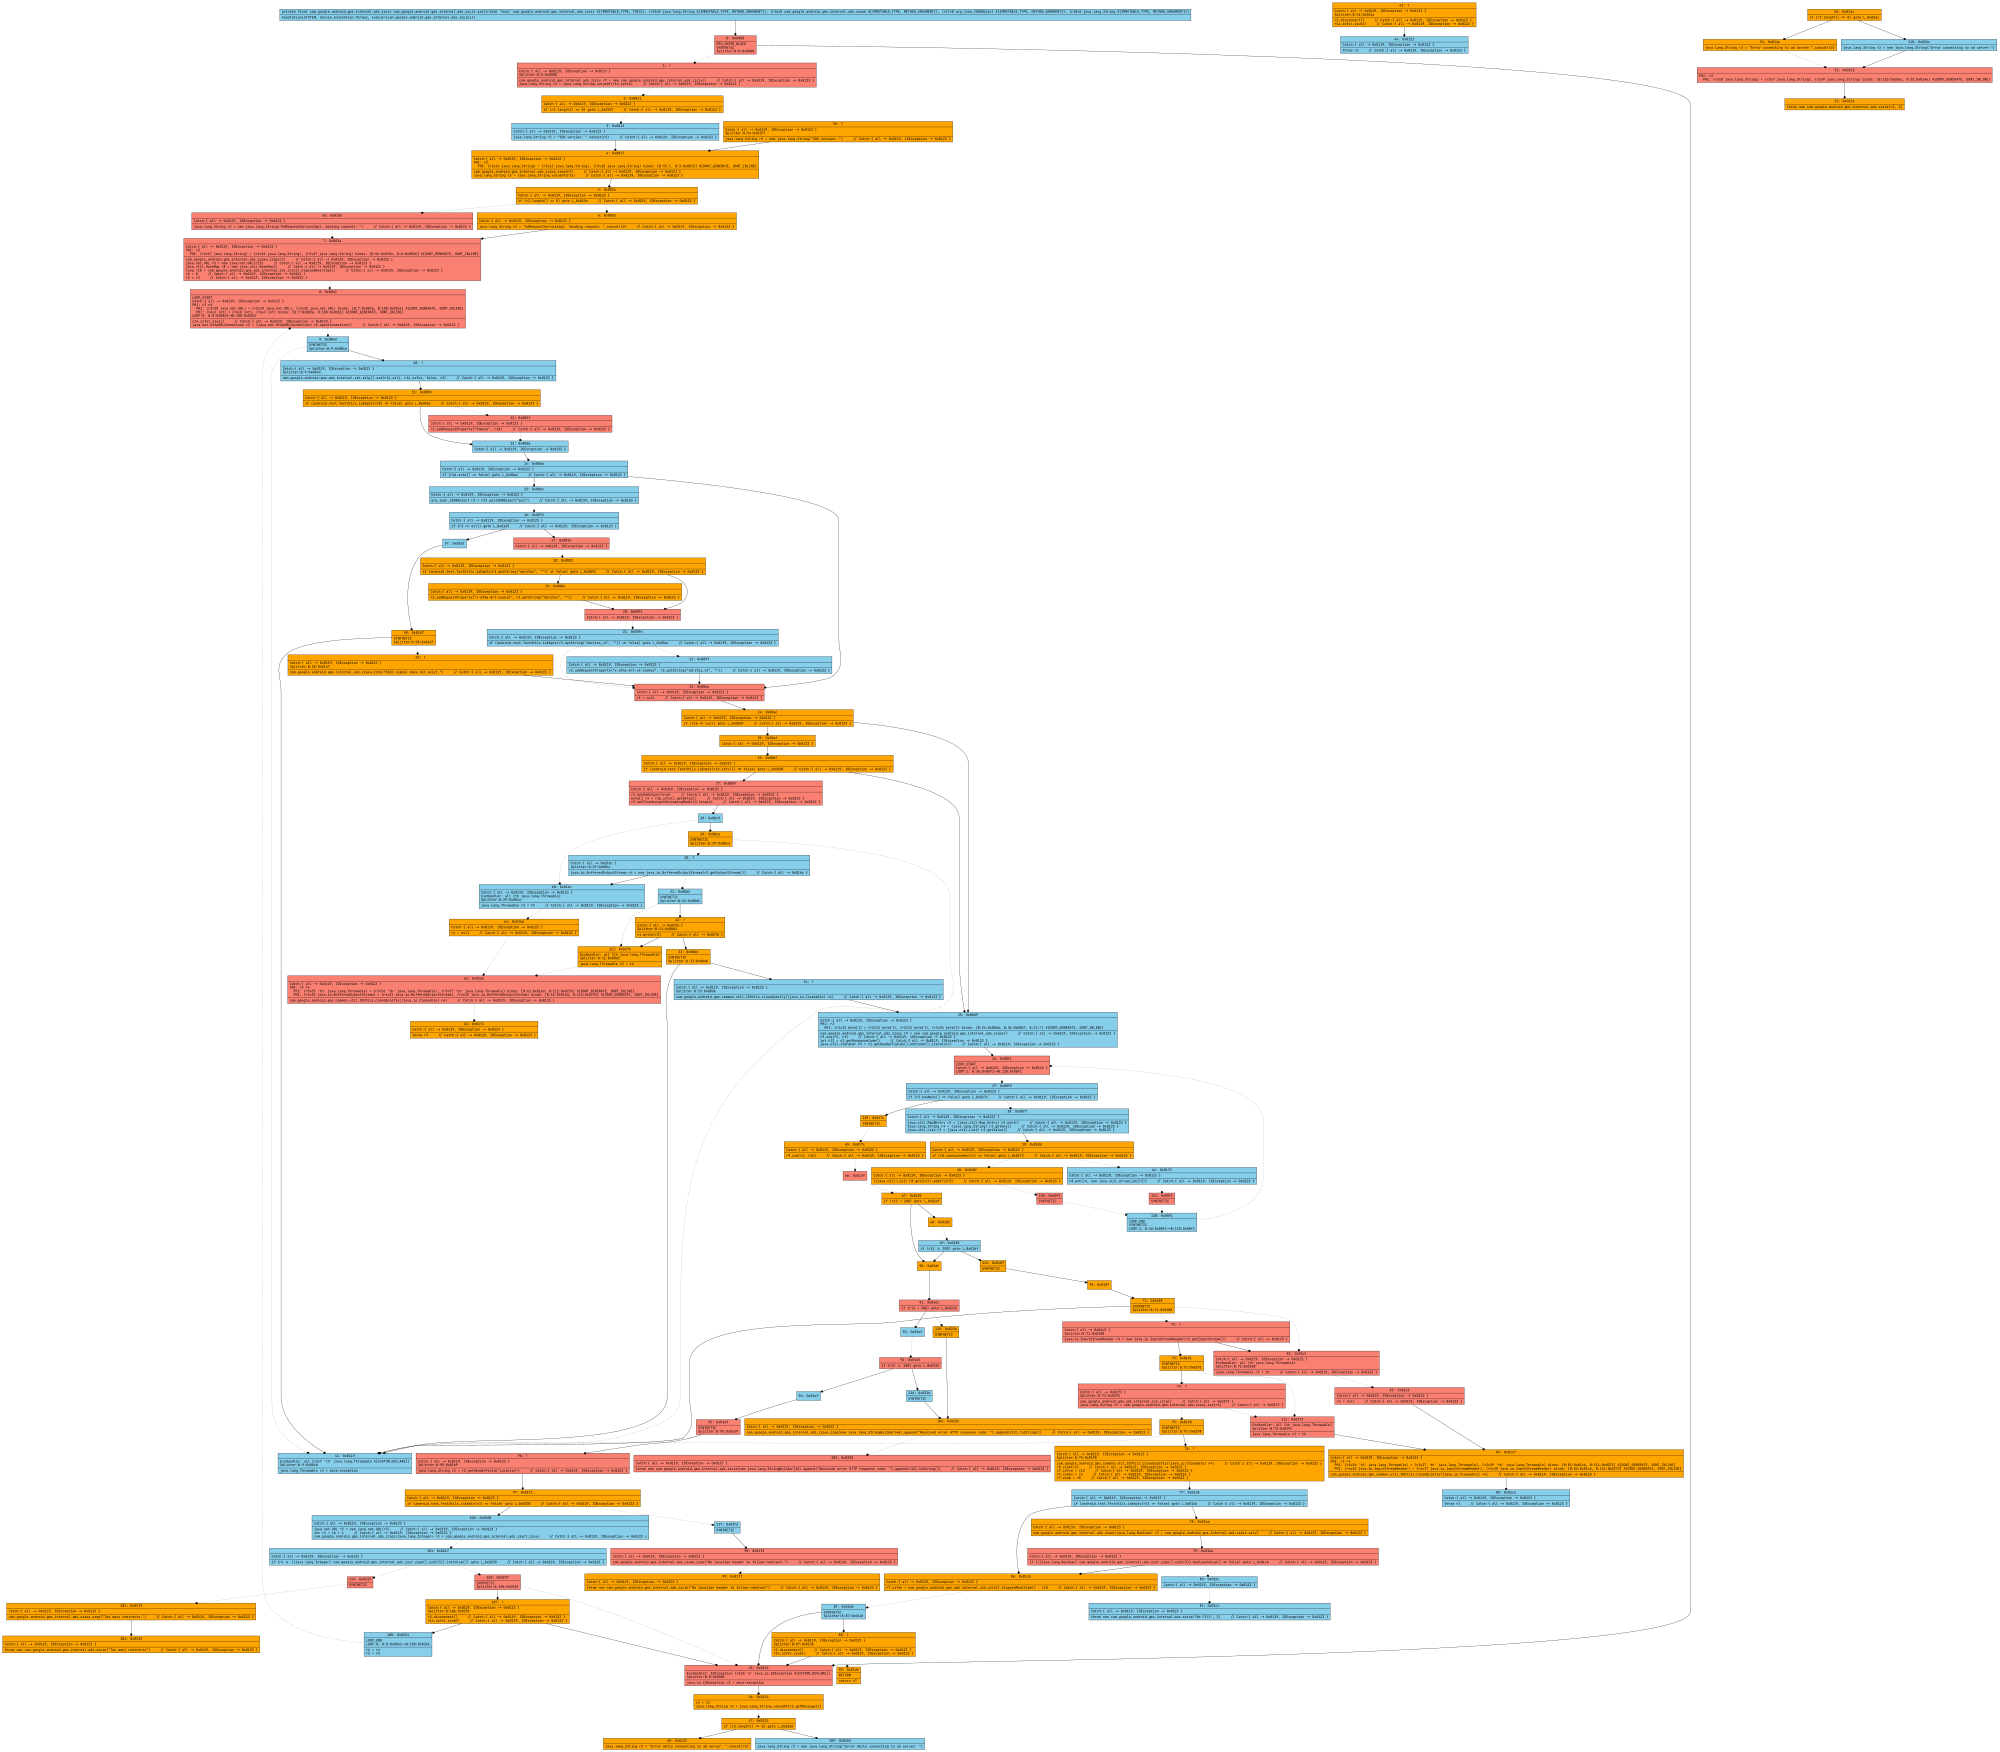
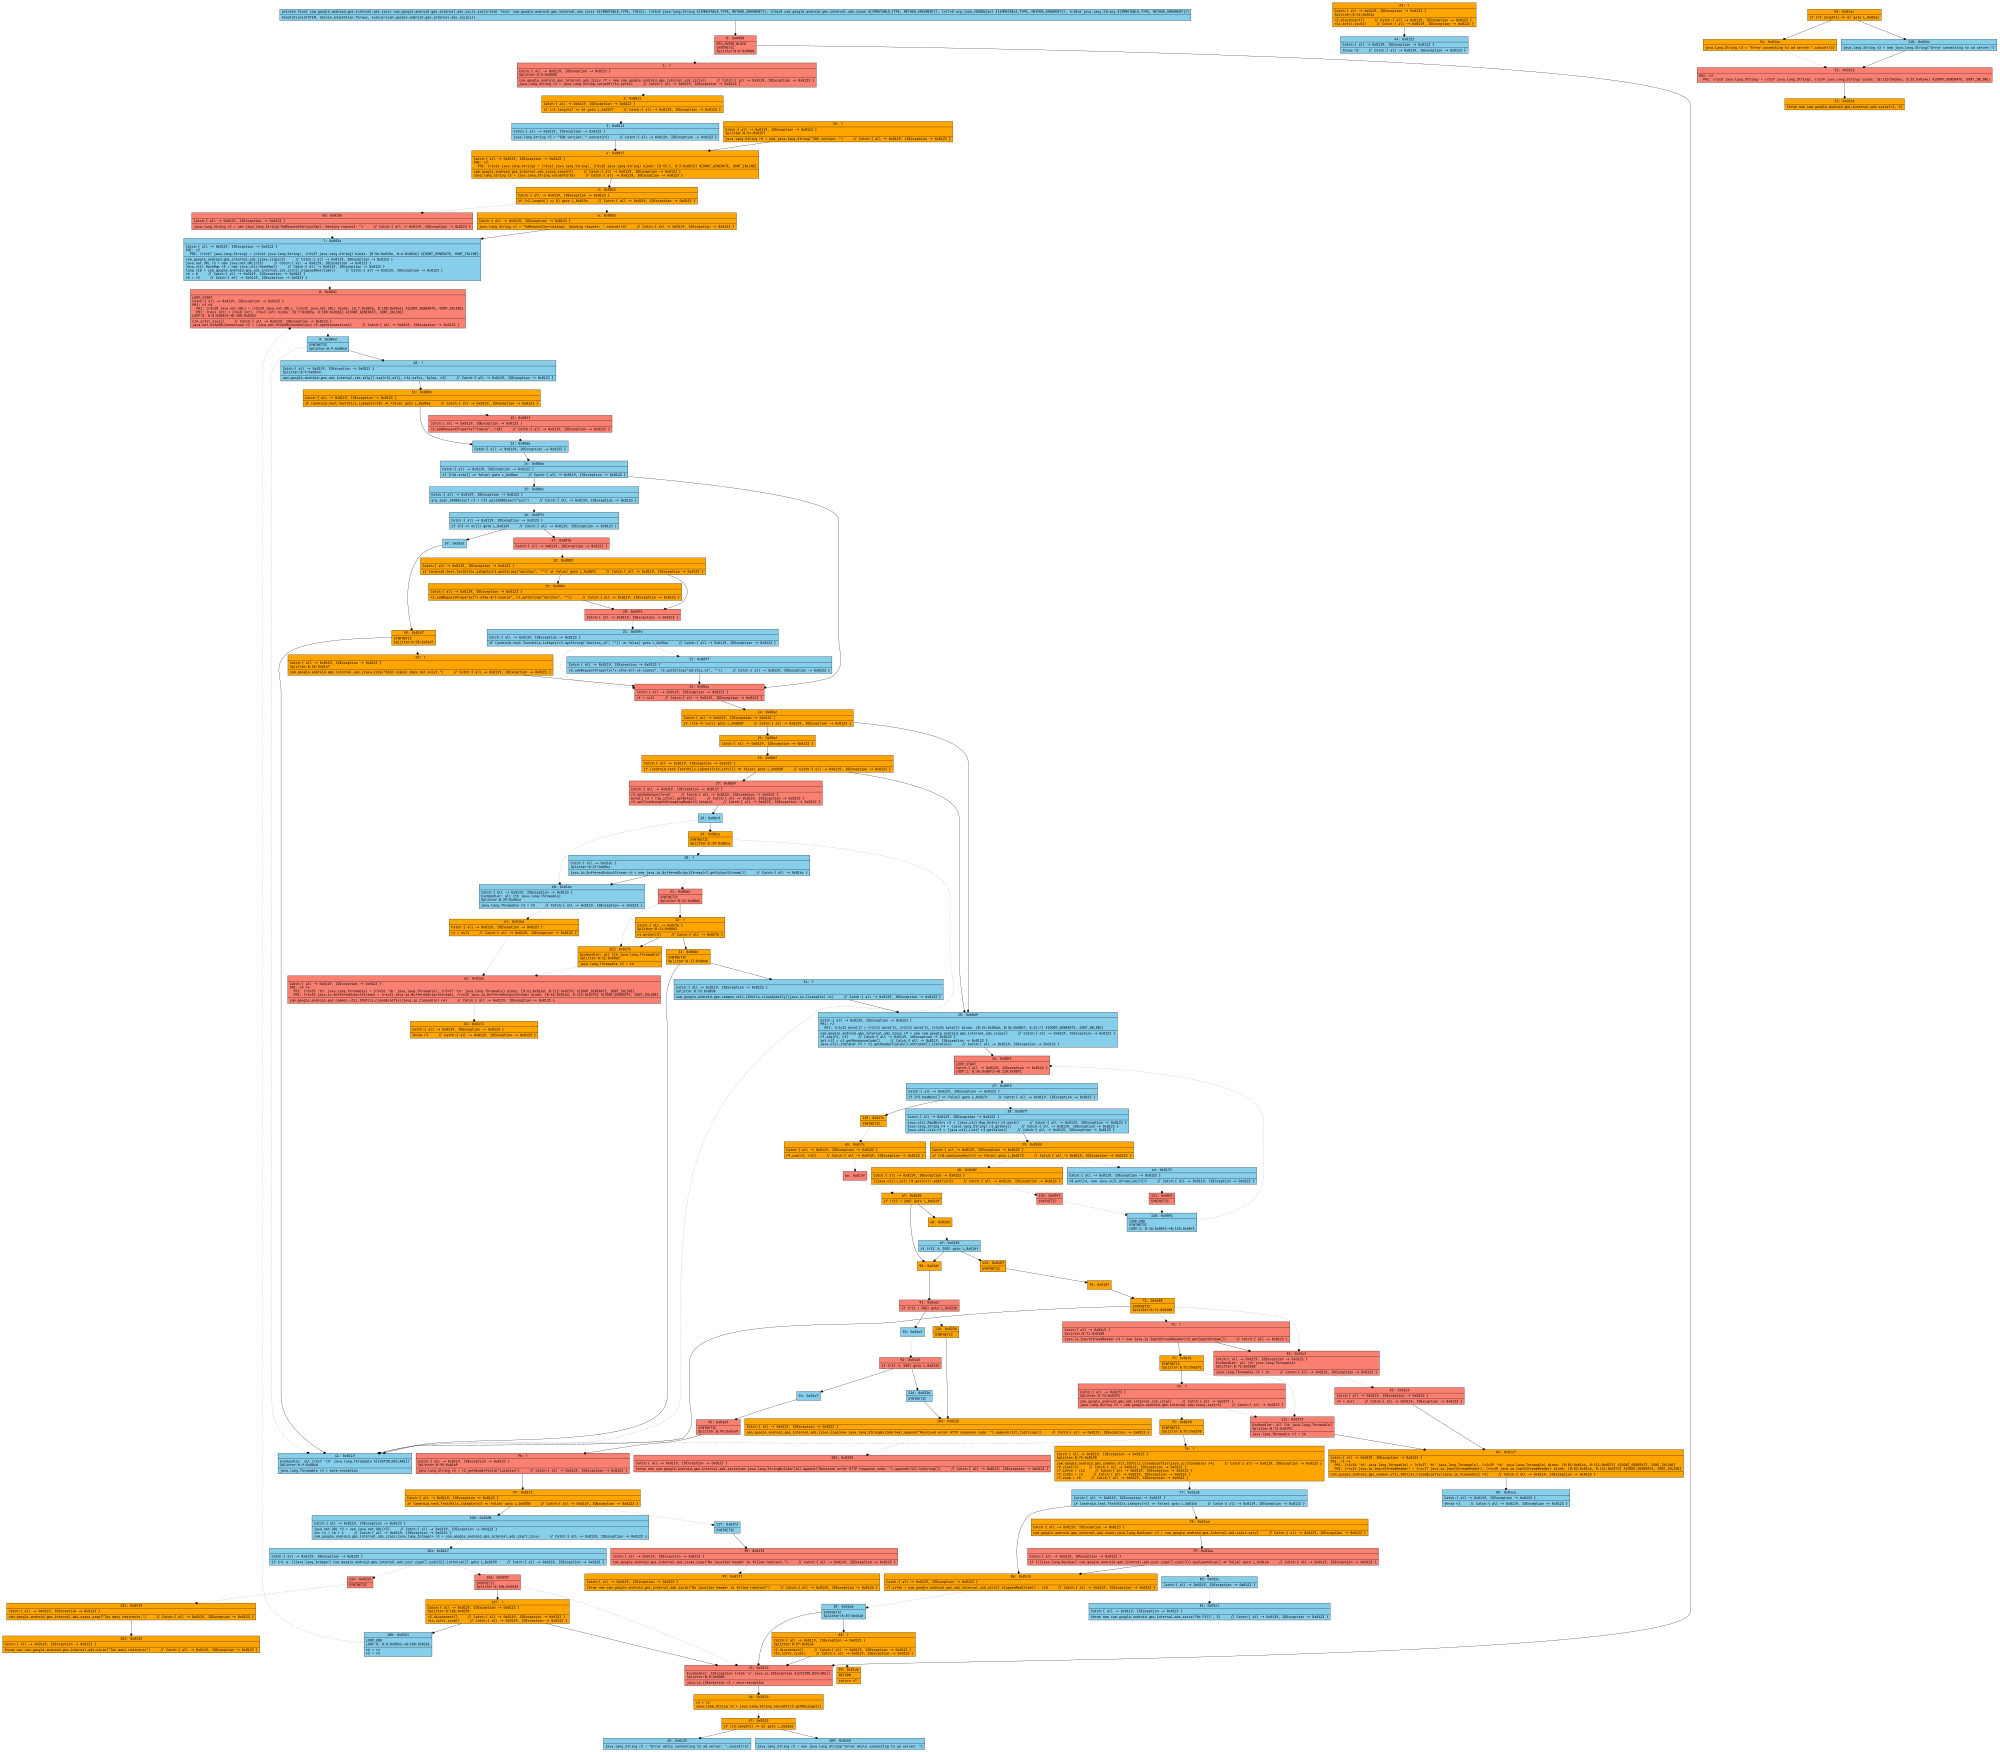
node "7: 0x002a": fillcolor salmon -> skyblue
node "31: 0x00d3": fillcolor skyblue -> salmon
edge "71: 0x0188" -> "72: ?": arrowhead dot -> diamond
node "48: 0x0135": fillcolor orange -> skyblue
